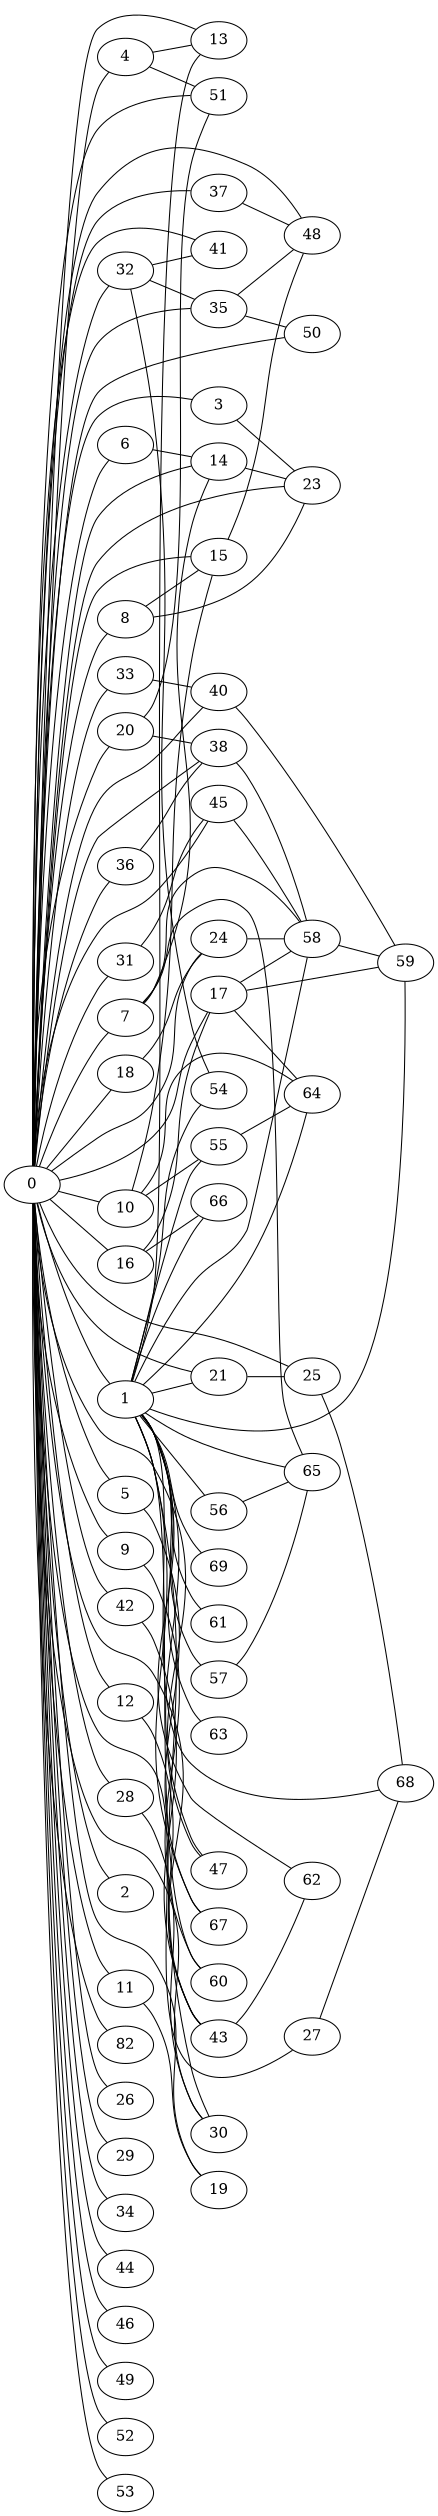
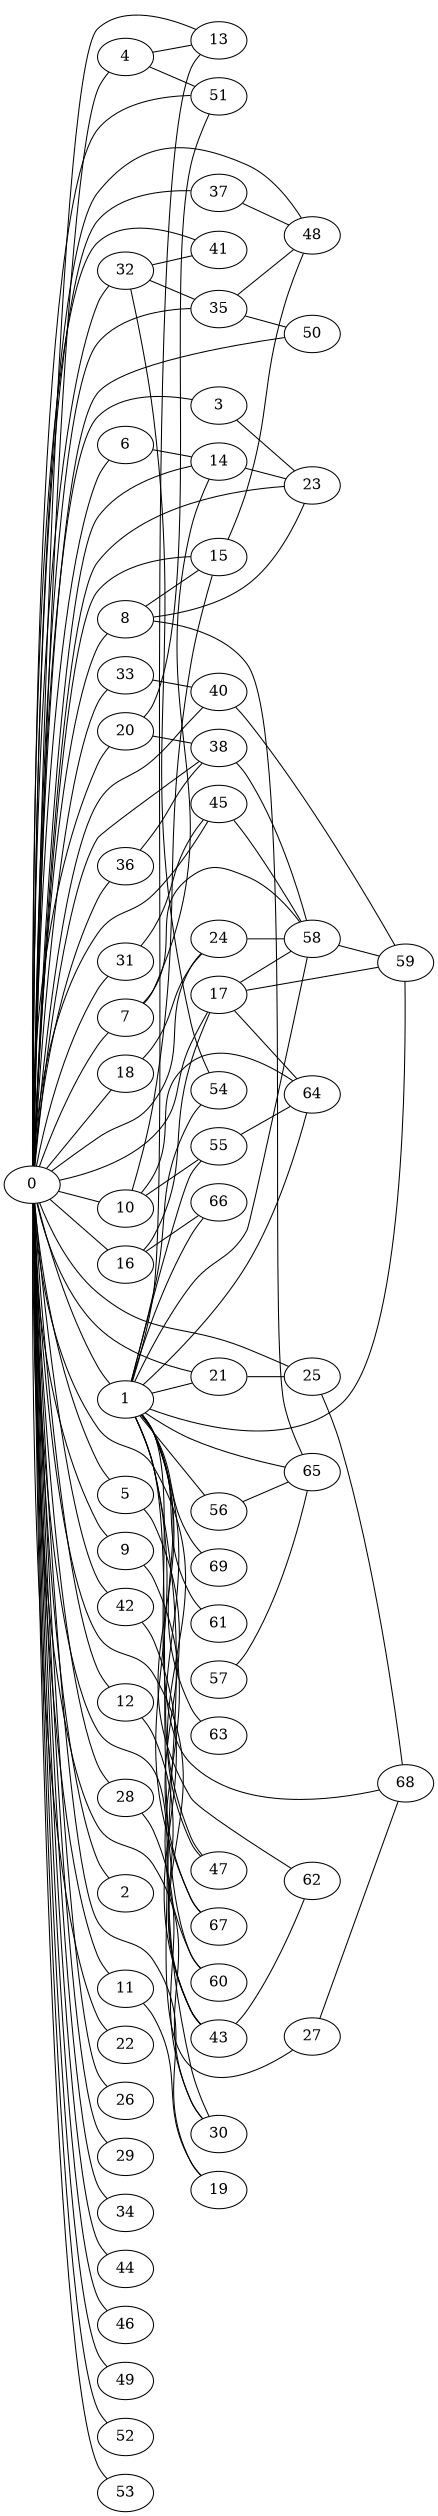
edge "7" -- "65": now "8" -- "65"
edge "1" -- "57": removed
node "82": label "82" -> "22"
